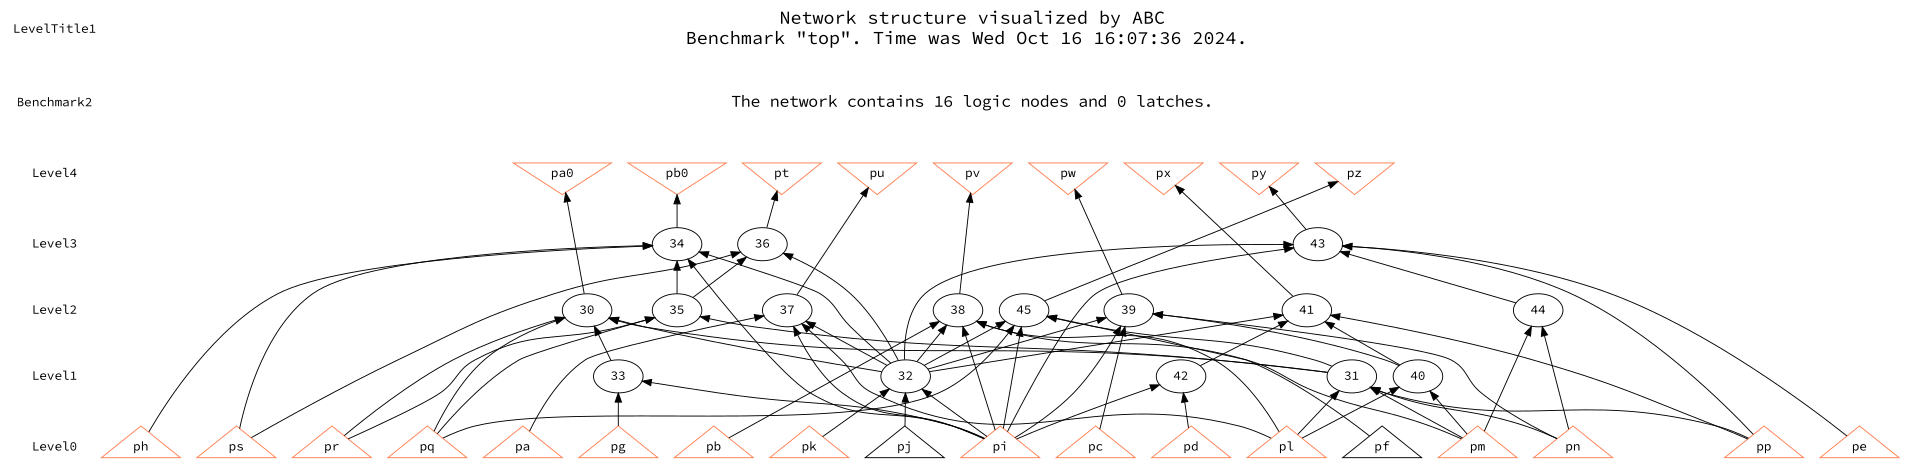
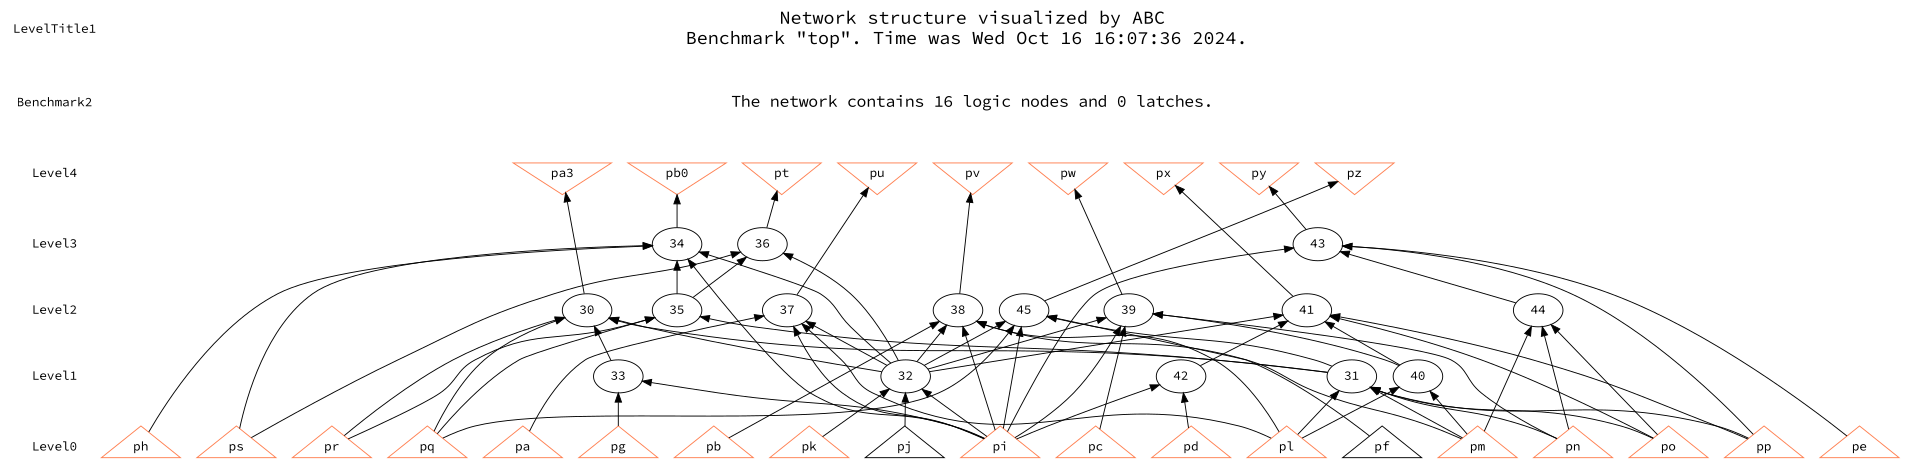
node "pa0": label "pa0" -> "pa3"
edge "32" -> "43": removed
node "po": added
